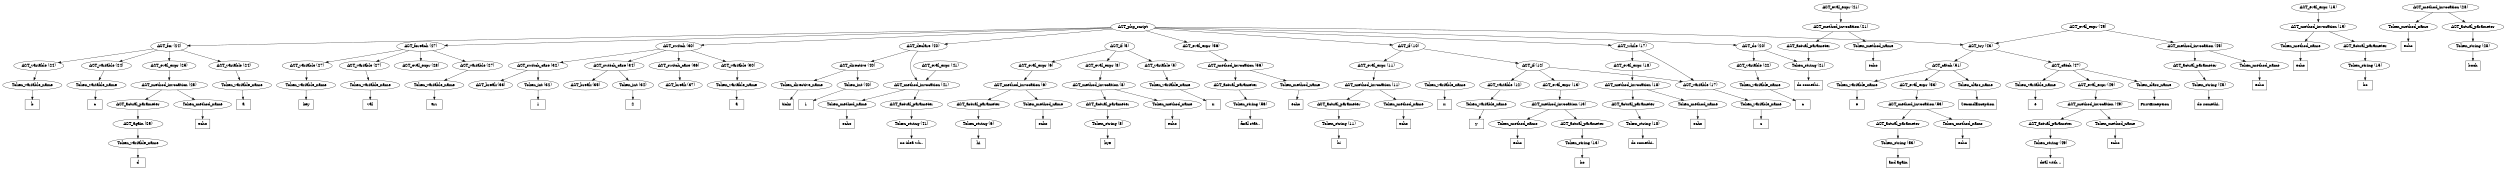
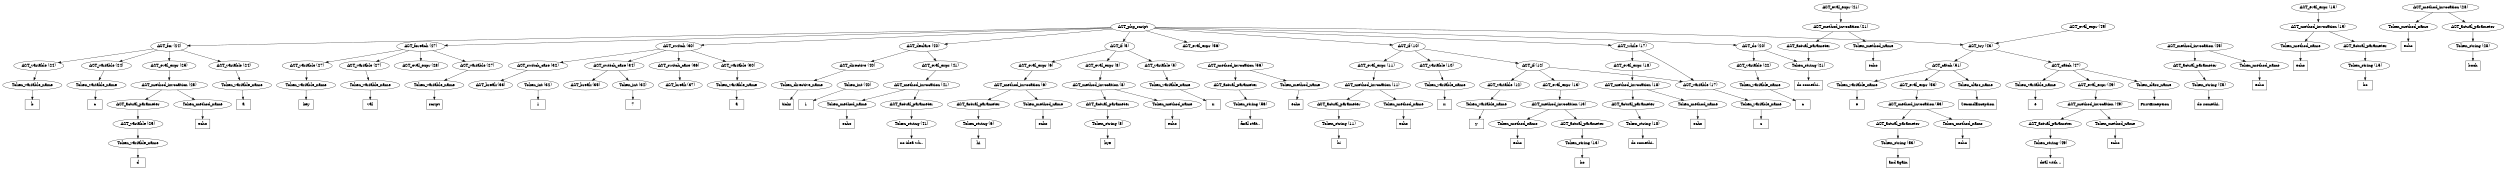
edge "AST_php_script" -> "AST_if (5)": added
edge "AST_eval_expr (45)" -> "AST_method_invocation (45)": removed
edge "AST_eval_expr (56)" -> "AST_method_invocation (56)": removed
edge "AST_declare (40)" -> "AST_method_invocation (41)": now "AST_declare (40)" -> "AST_eval_expr (41)"
node "AST_variable (10)": added
edge "AST_switch_case (32)" -> "Token_int (32)": removed
edge "AST_directive (40)" -> "Token_int (40)": removed
node "arr": label "arr" -> "script"
node "2": label "2" -> "7"
node "AST_again (25)": label "AST_again (25)" -> "AST_variable (25)"
